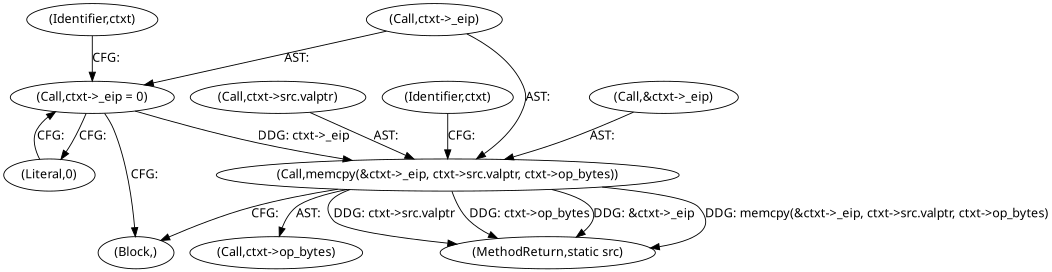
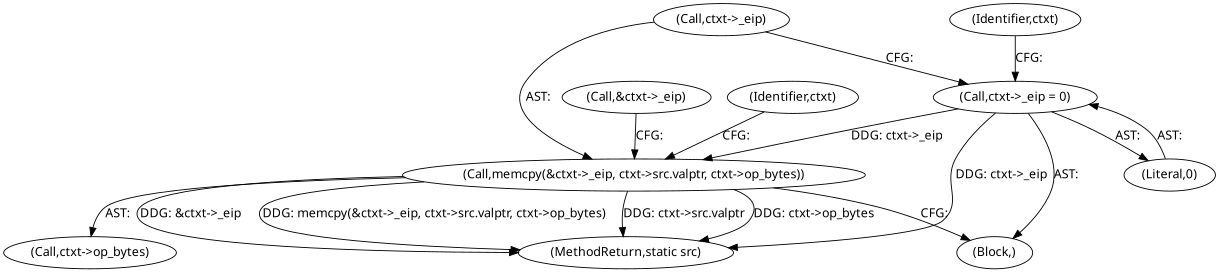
edge "(Call,ctxt->_eip)" -> "(Call,ctxt->_eip = 0)": label "AST: " -> "CFG: "
node "(Call,ctxt->src.valptr)": removed
edge "(Literal,0)" -> "(Call,ctxt->_eip = 0)": label "CFG: " -> "AST: "
edge "(Call,ctxt->_eip = 0)" -> "(Literal,0)": label "CFG: " -> "AST: "
edge "(Call,&ctxt->_eip)" -> "(Call,memcpy(&ctxt->_eip, ctxt->src.valptr, ctxt->op_bytes))": label "AST: " -> "CFG: "
edge "(Call,ctxt->_eip = 0)" -> "(Block,)": label "CFG: " -> "AST: "
edge "(Call,ctxt->_eip = 0)" -> "(MethodReturn,static src)": added, label "DDG: ctxt->_eip"
